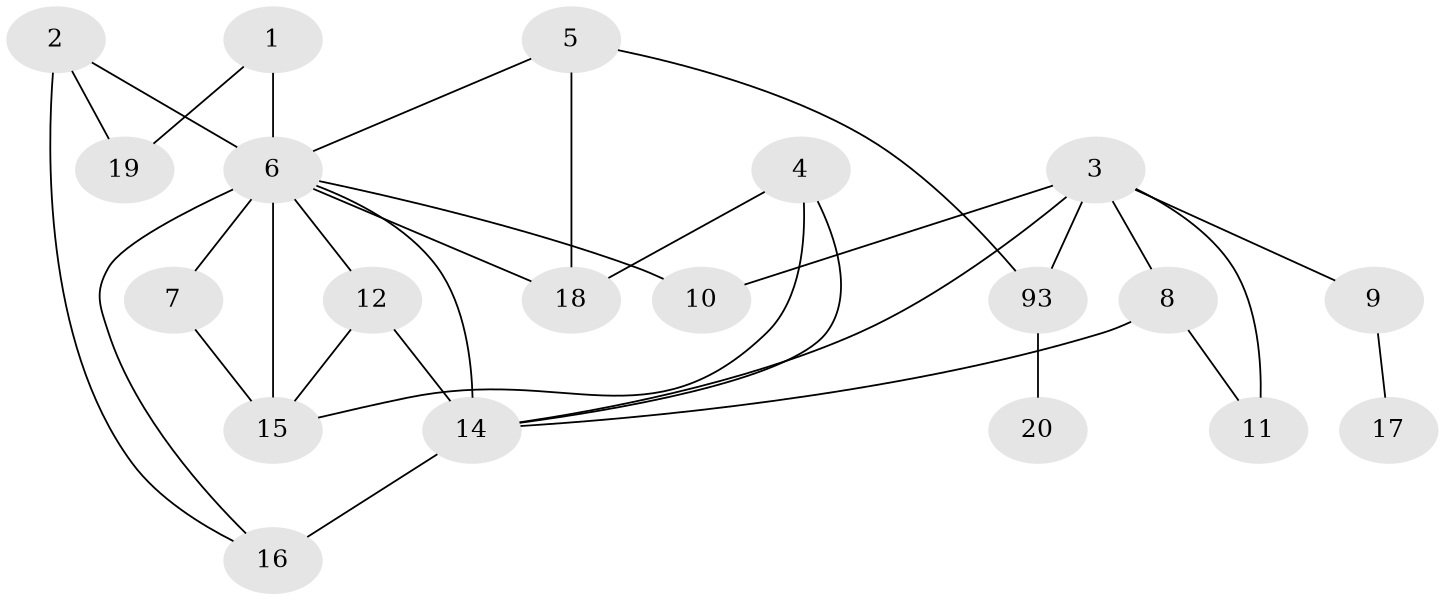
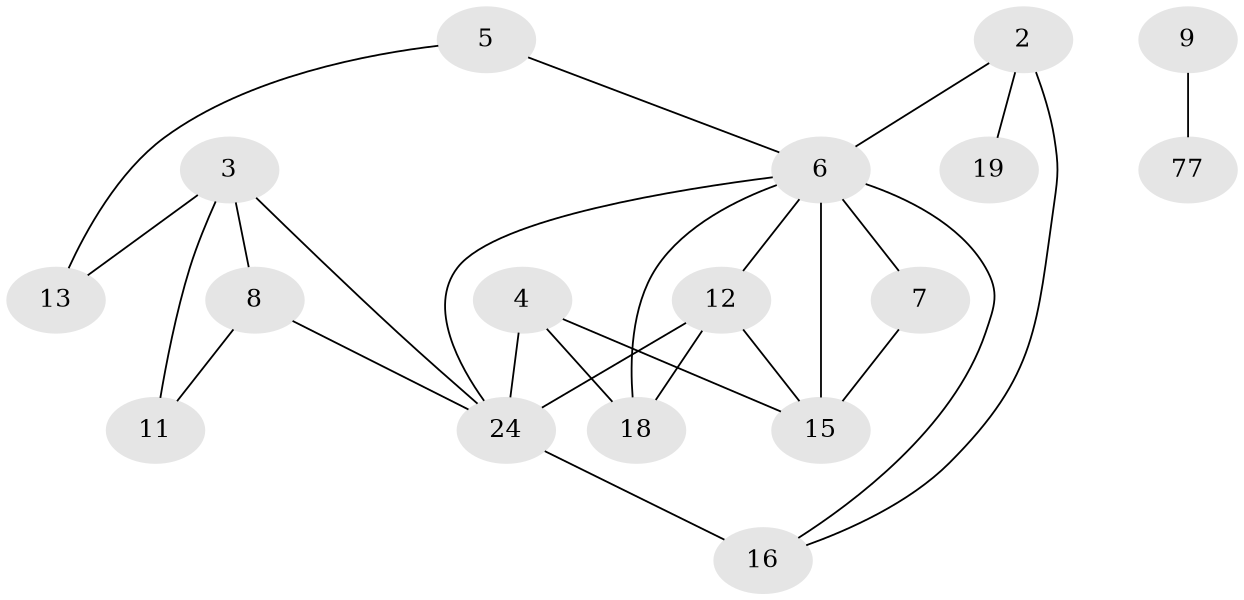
node "1": removed
edge "5" -- "18": now "12" -- "18"
edge "3" -- "9": removed
node "10": removed
node "93": label "93" -> "13"
node "14": label "14" -> "24"
node "20": removed
node "17": label "17" -> "77"
